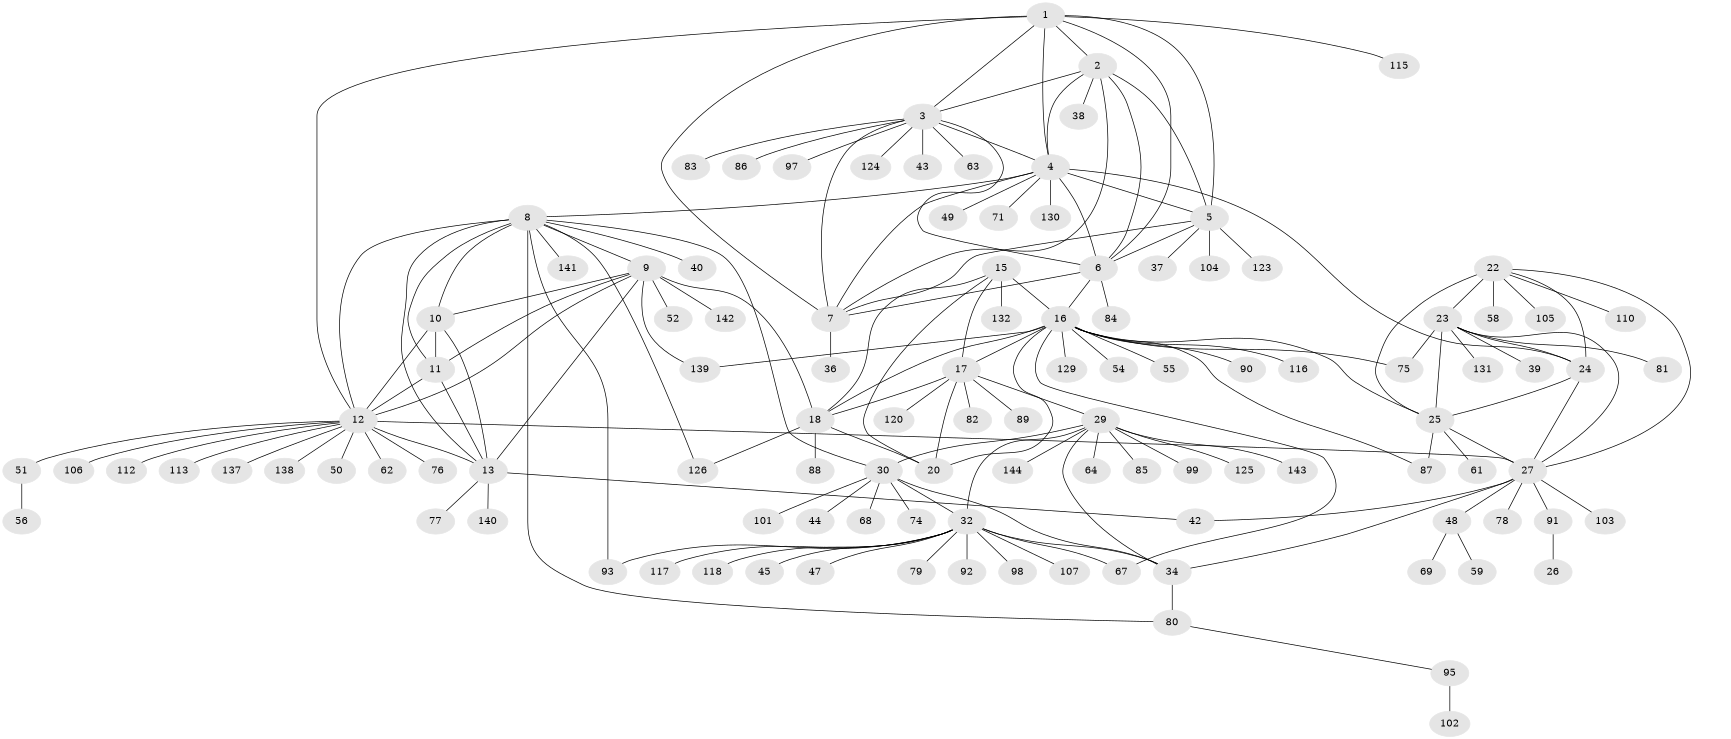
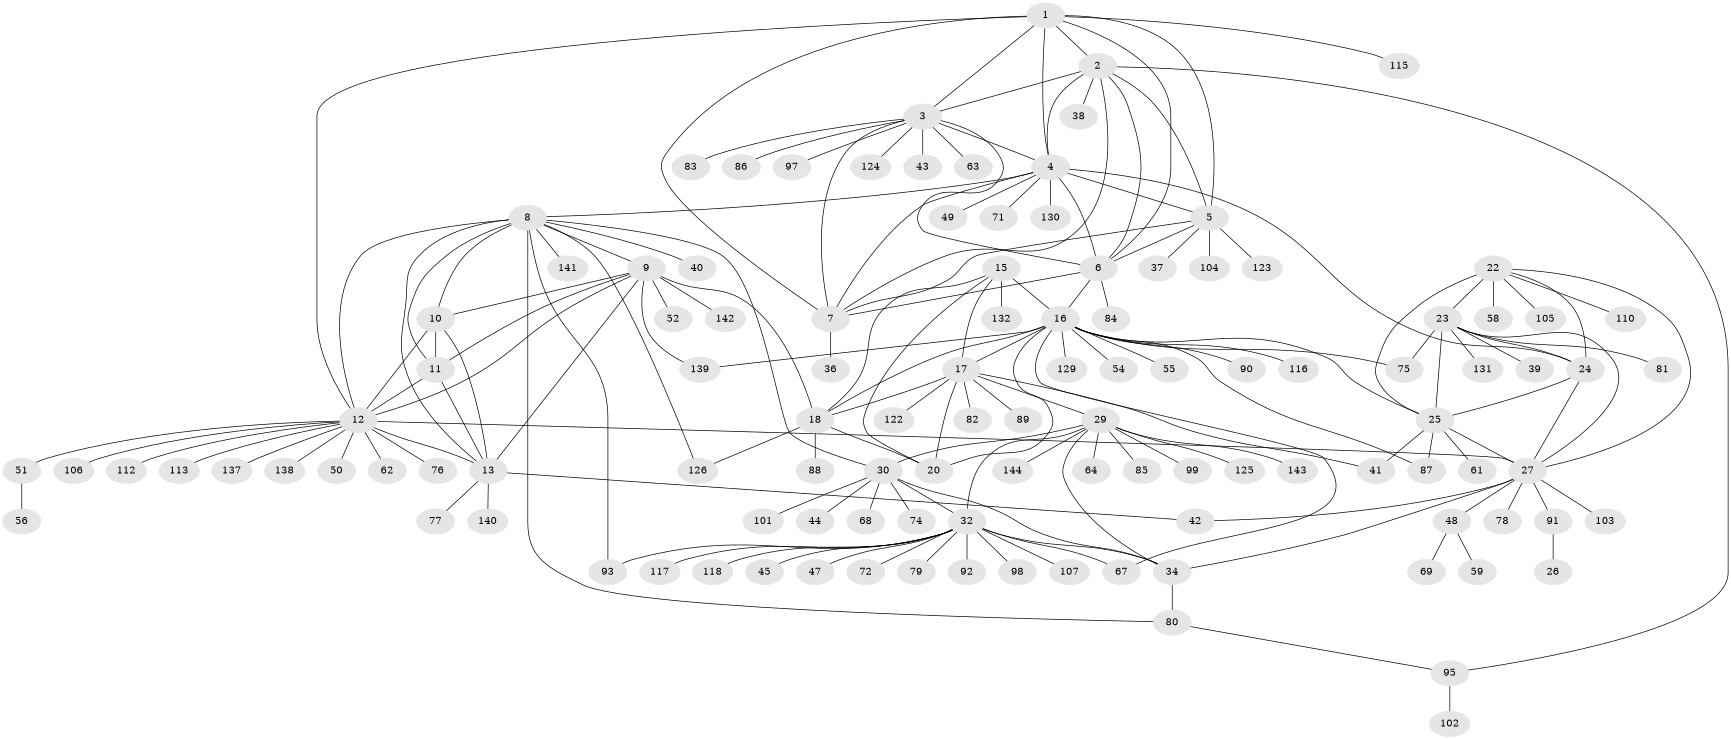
edge "2" -- "95": added
node "120": label "120" -> "122"
node "41": added
node "72": added
